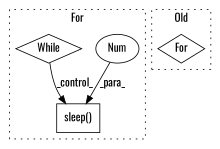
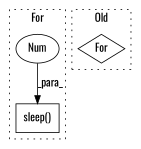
node "While": removed
